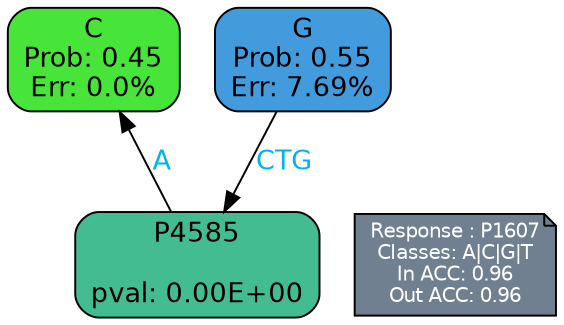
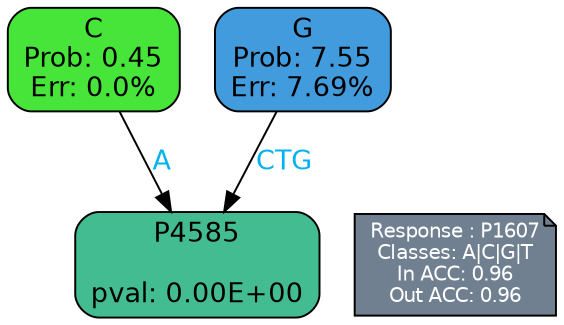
node "G Prob: 0.55 Err: 7.69%": label "G Prob: 0.55 Err: 7.69%" -> "G Prob: 7.55 Err: 7.69%"
edge "P4585 pval: 0.00E+00" -> "C Prob: 0.45 Err: 0.0%": reversed
